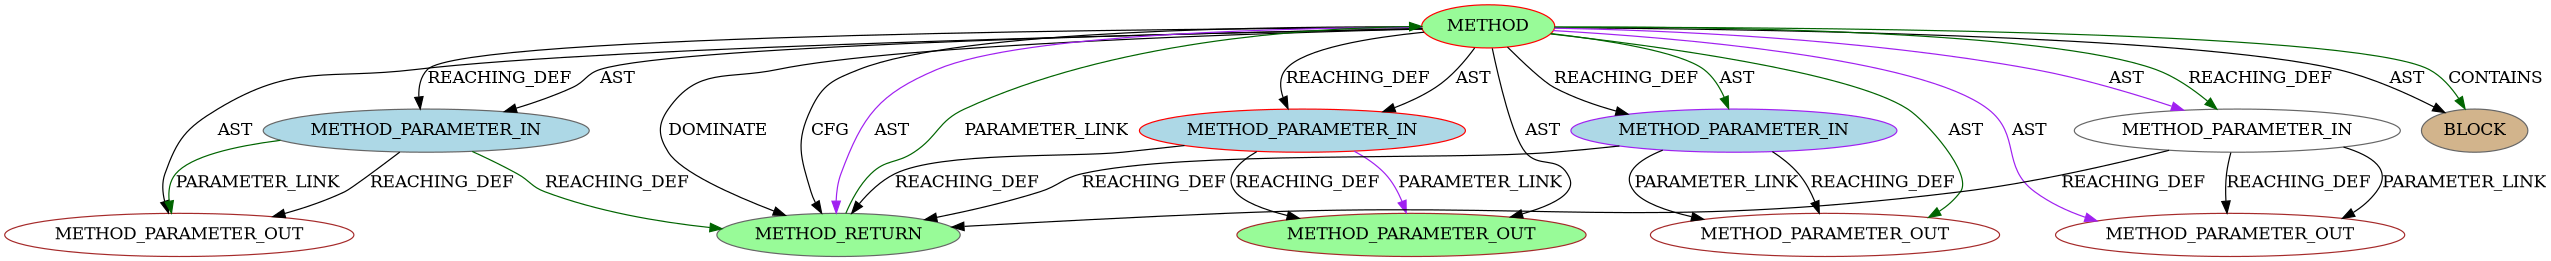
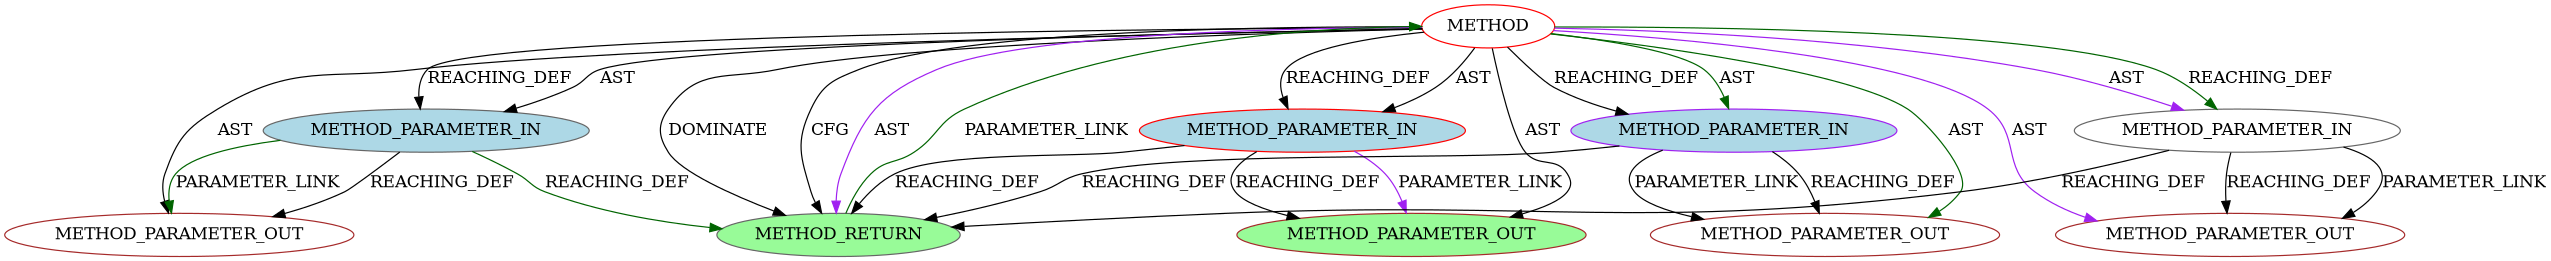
node "METHOD": fillcolor palegreen -> white
node "BLOCK": removed
